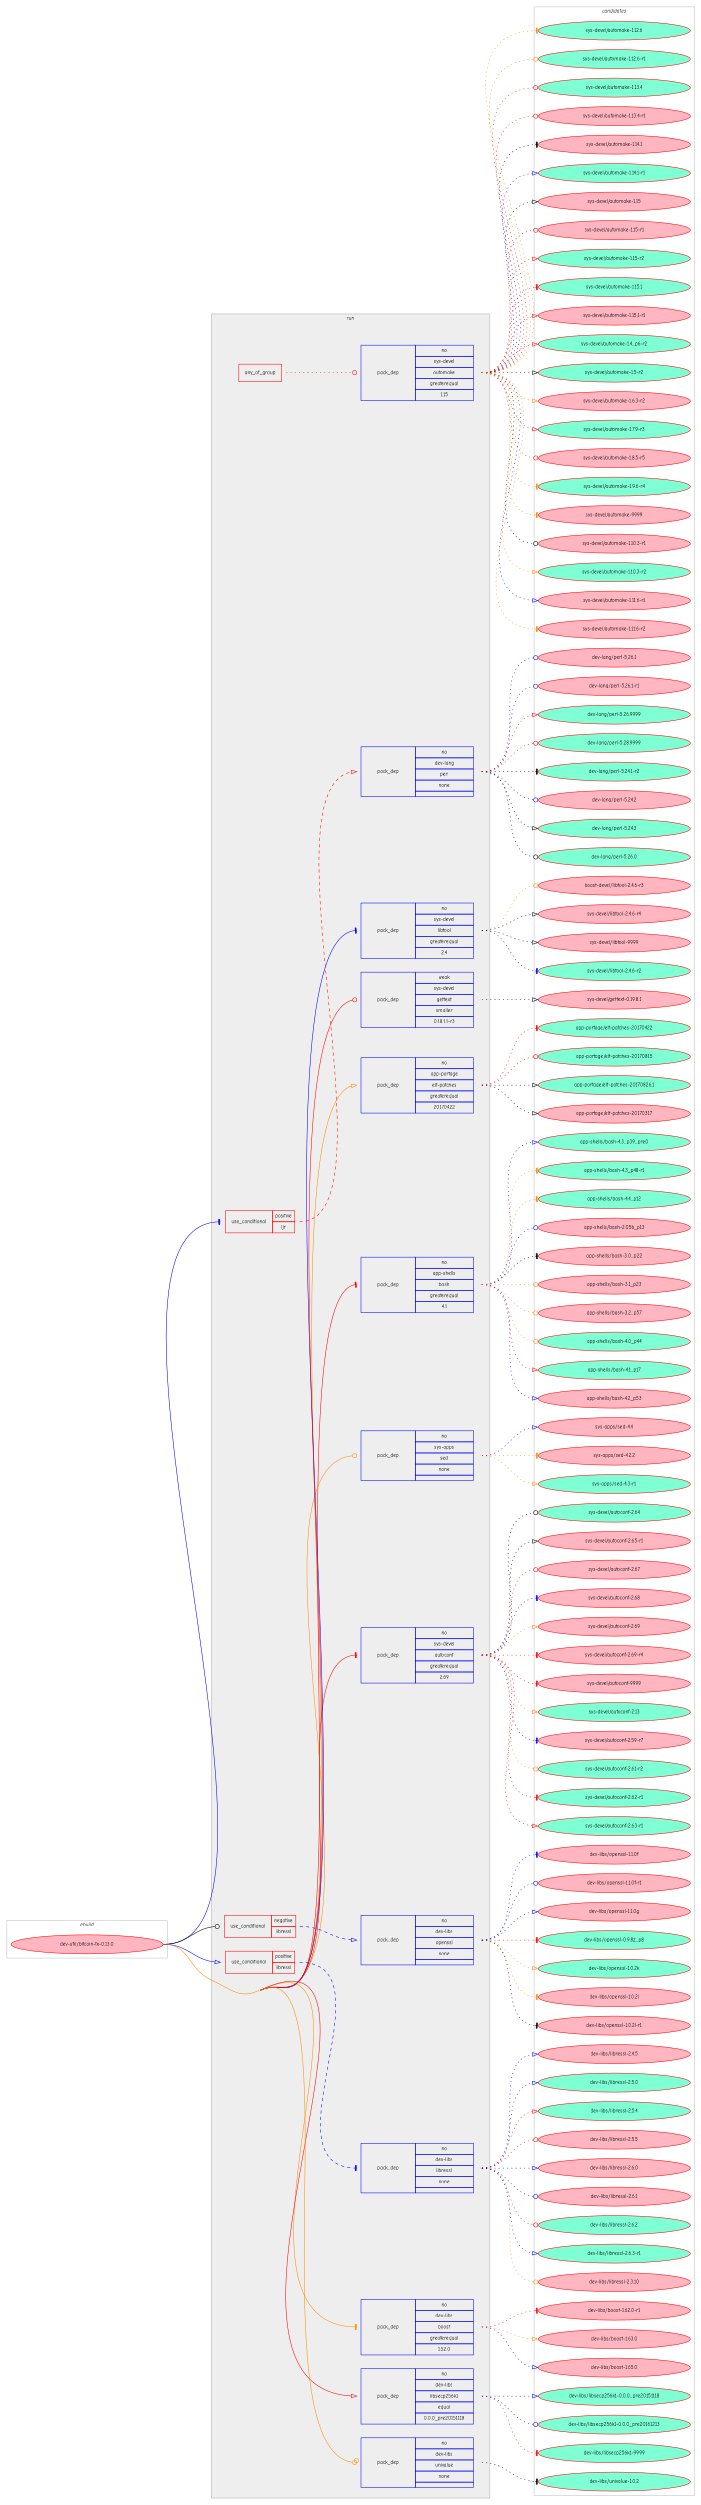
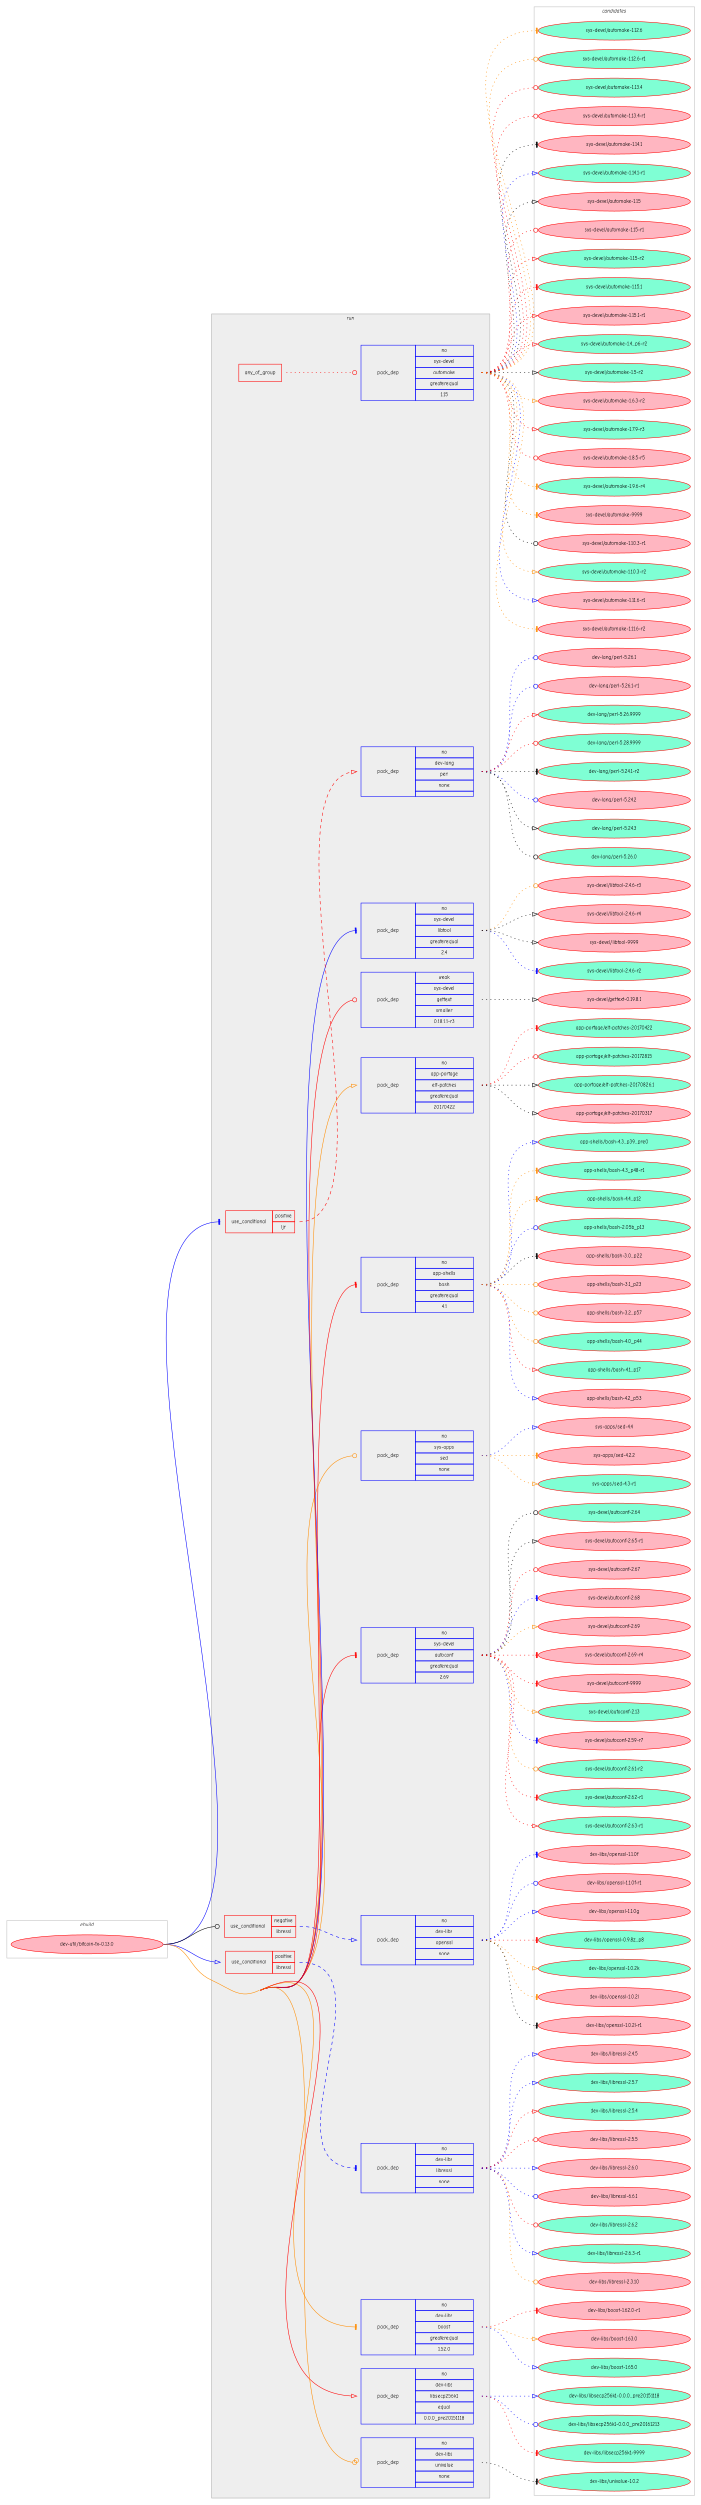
node "boost-devel/libtool-2.4.6-r3": label "boost-devel/libtool-2.4.6-r3" -> "sys-devel/libtool-2.4.6-r3"
node "app-portage/elt-patches-20170815": label "app-portage/elt-patches-20170815" -> "app-portage/elt-patches-20172815"
node "app-shells/bash-2.05b_p13": fillcolor lightpink -> aquamarine
node "dev-libs/libressl-2.5.0": label "dev-libs/libressl-2.5.0" -> "dev-libs/libressl-2.5.7"
node "dev-libs/libressl-2.6.1": label "dev-libs/libressl-2.6.1" -> "dev-libs/libressl-6.6.1"
node "dev-libs/boost-1.65.0": fillcolor lightpink -> aquamarine
